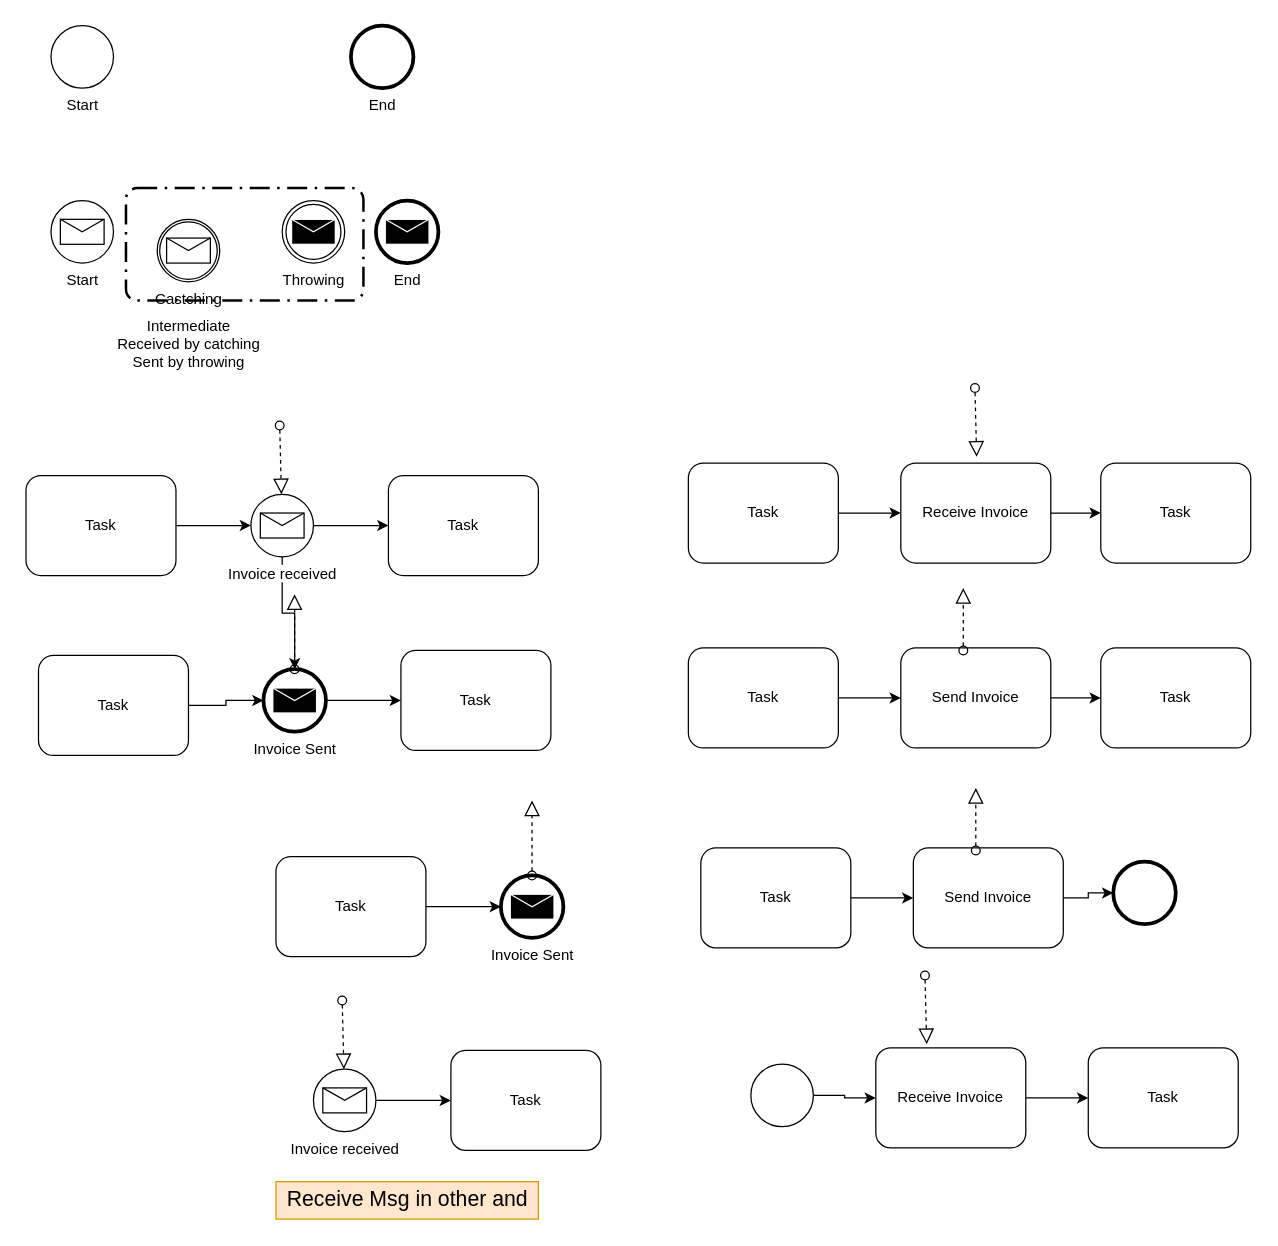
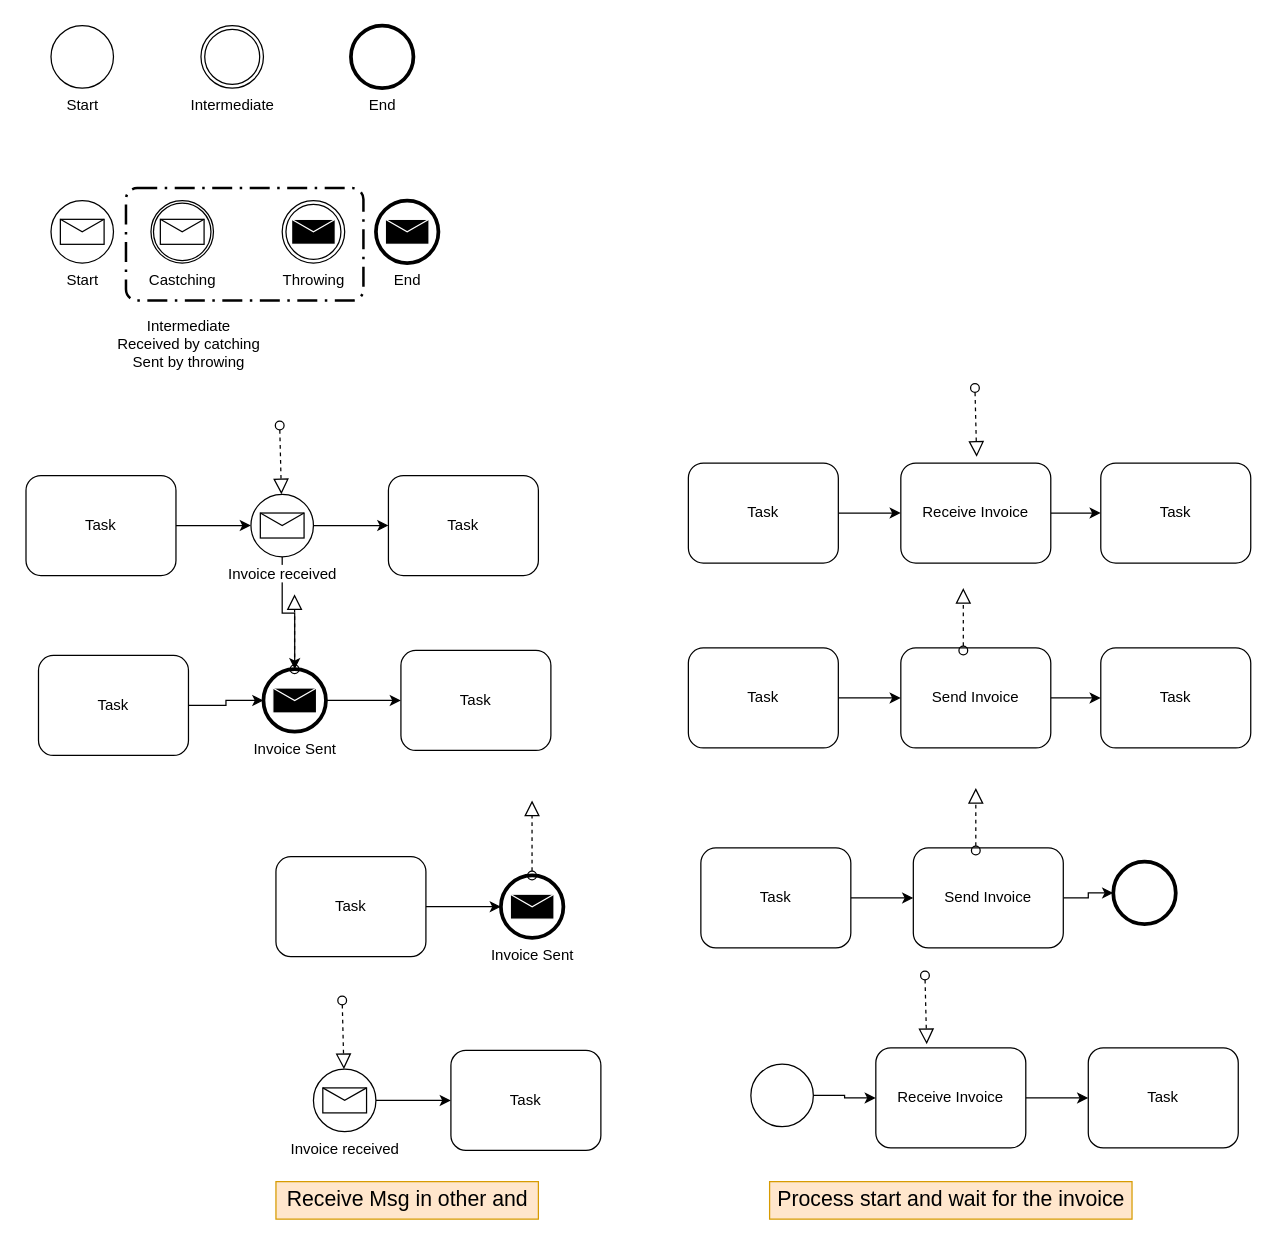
node "Intermediate": added
node "Castching": moved (188, 251) -> (182, 232)
node "Process start and wait for the invoice": added
